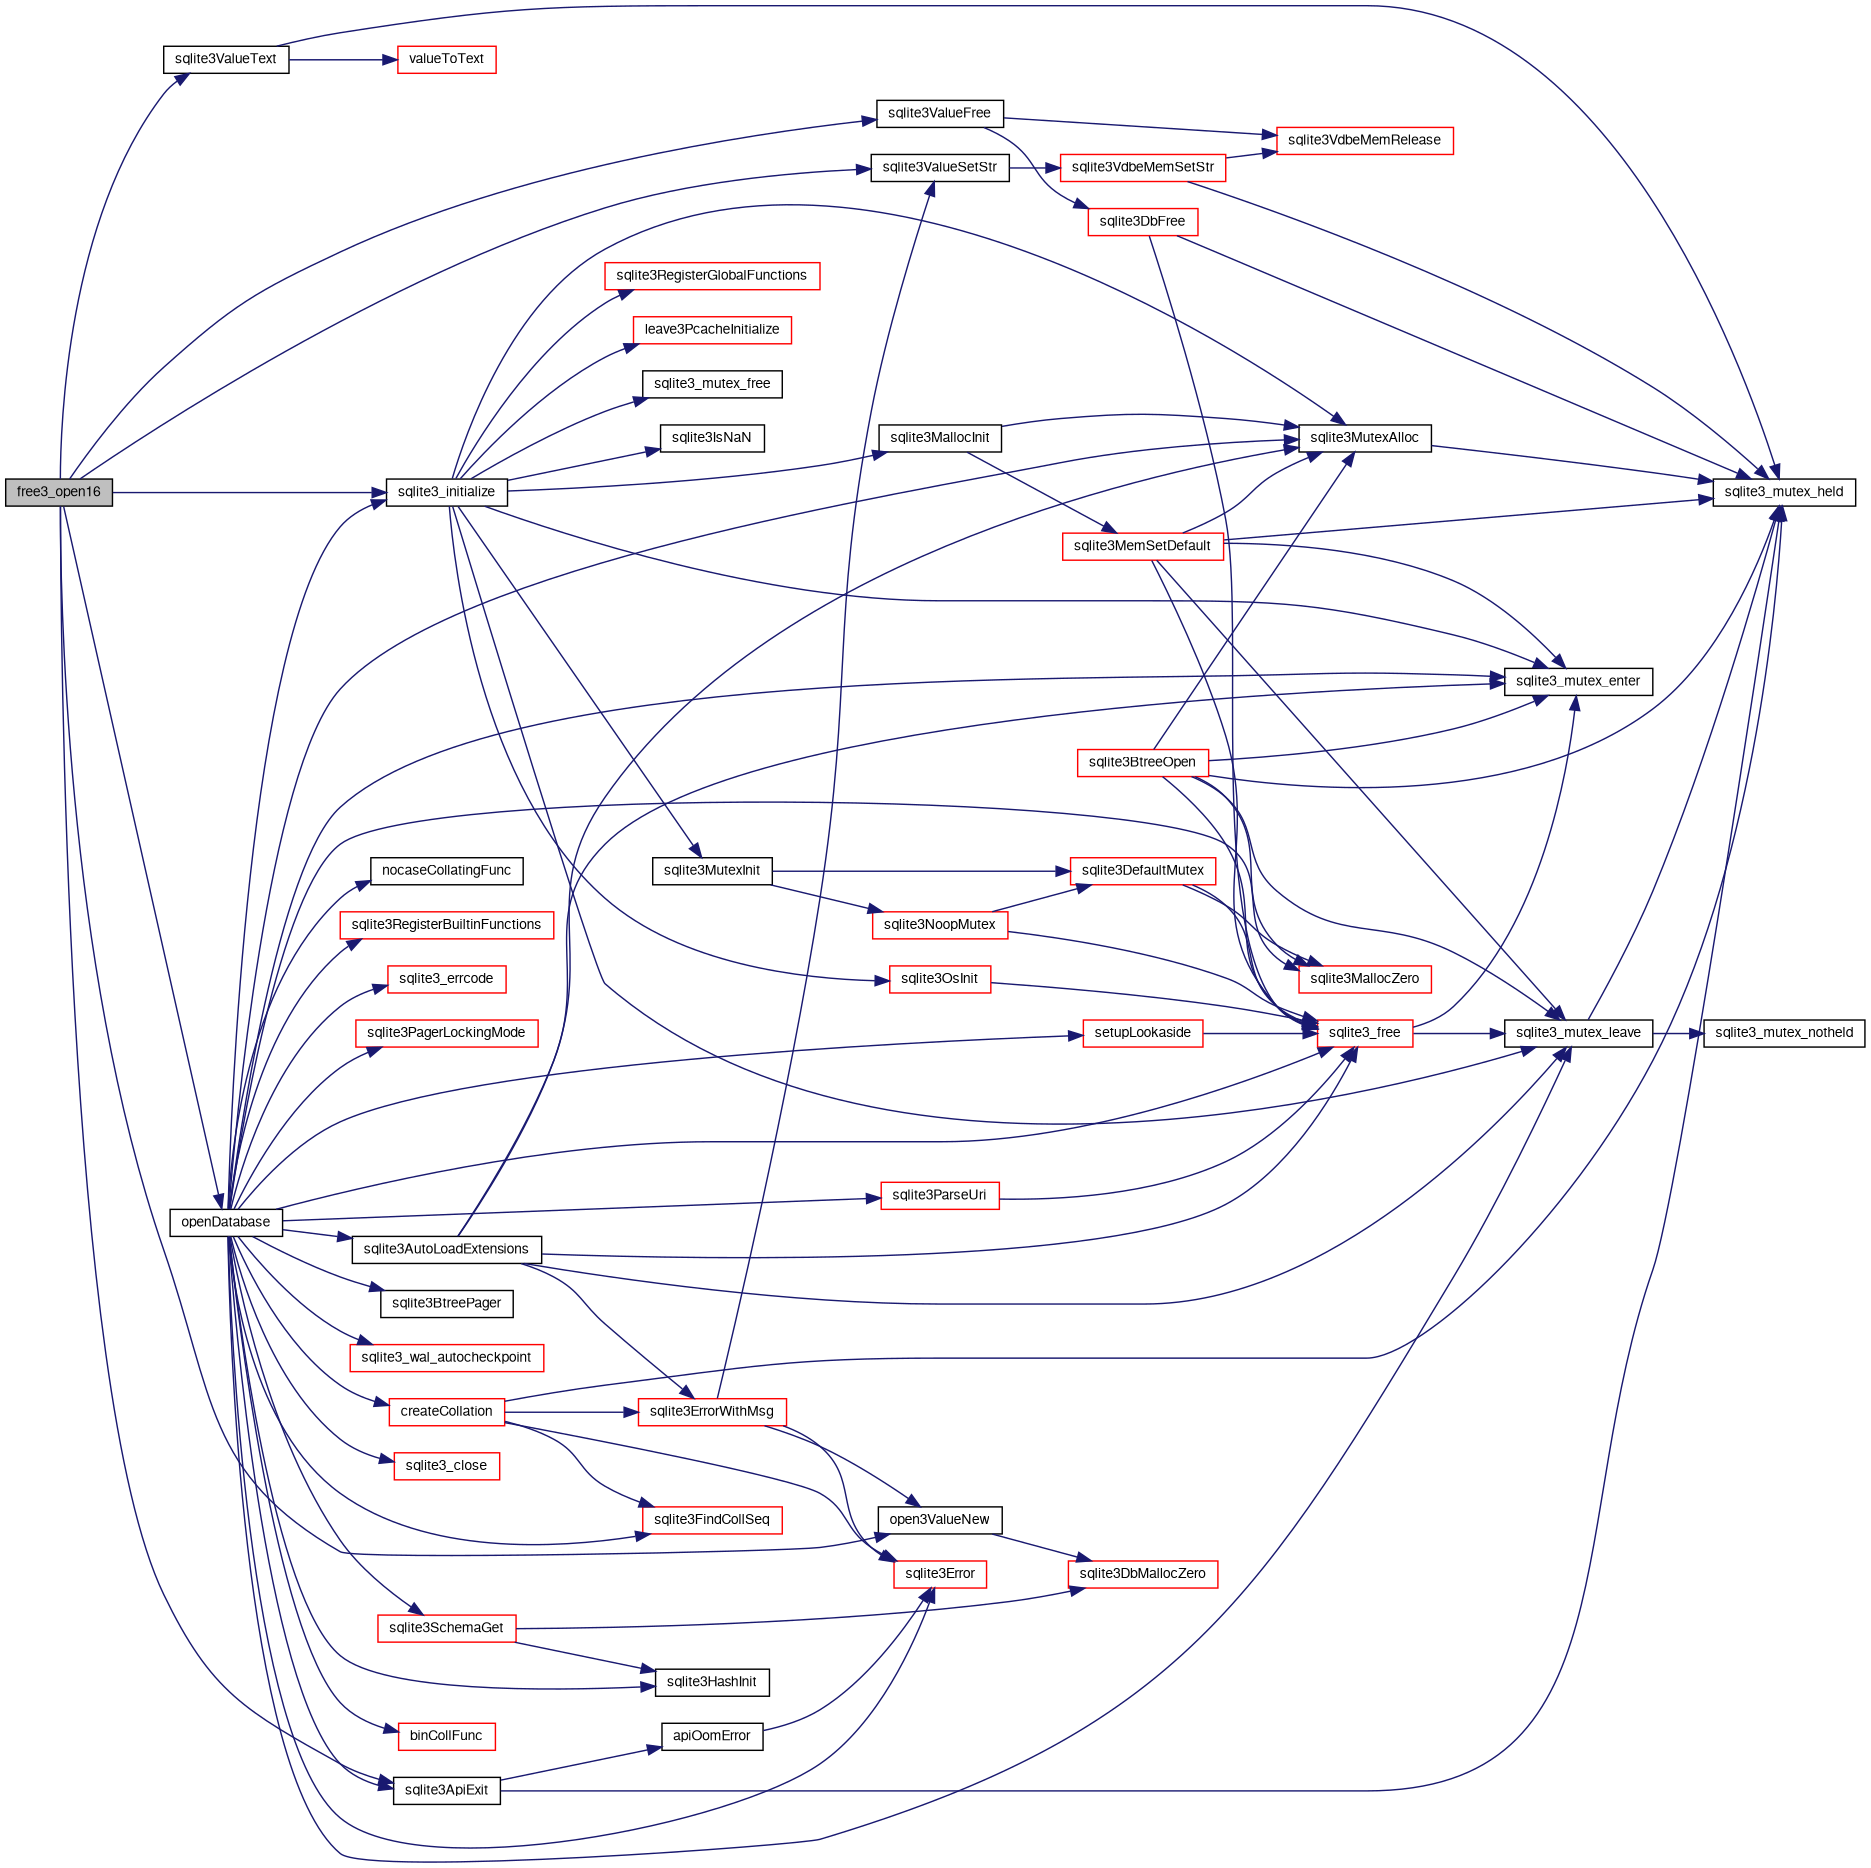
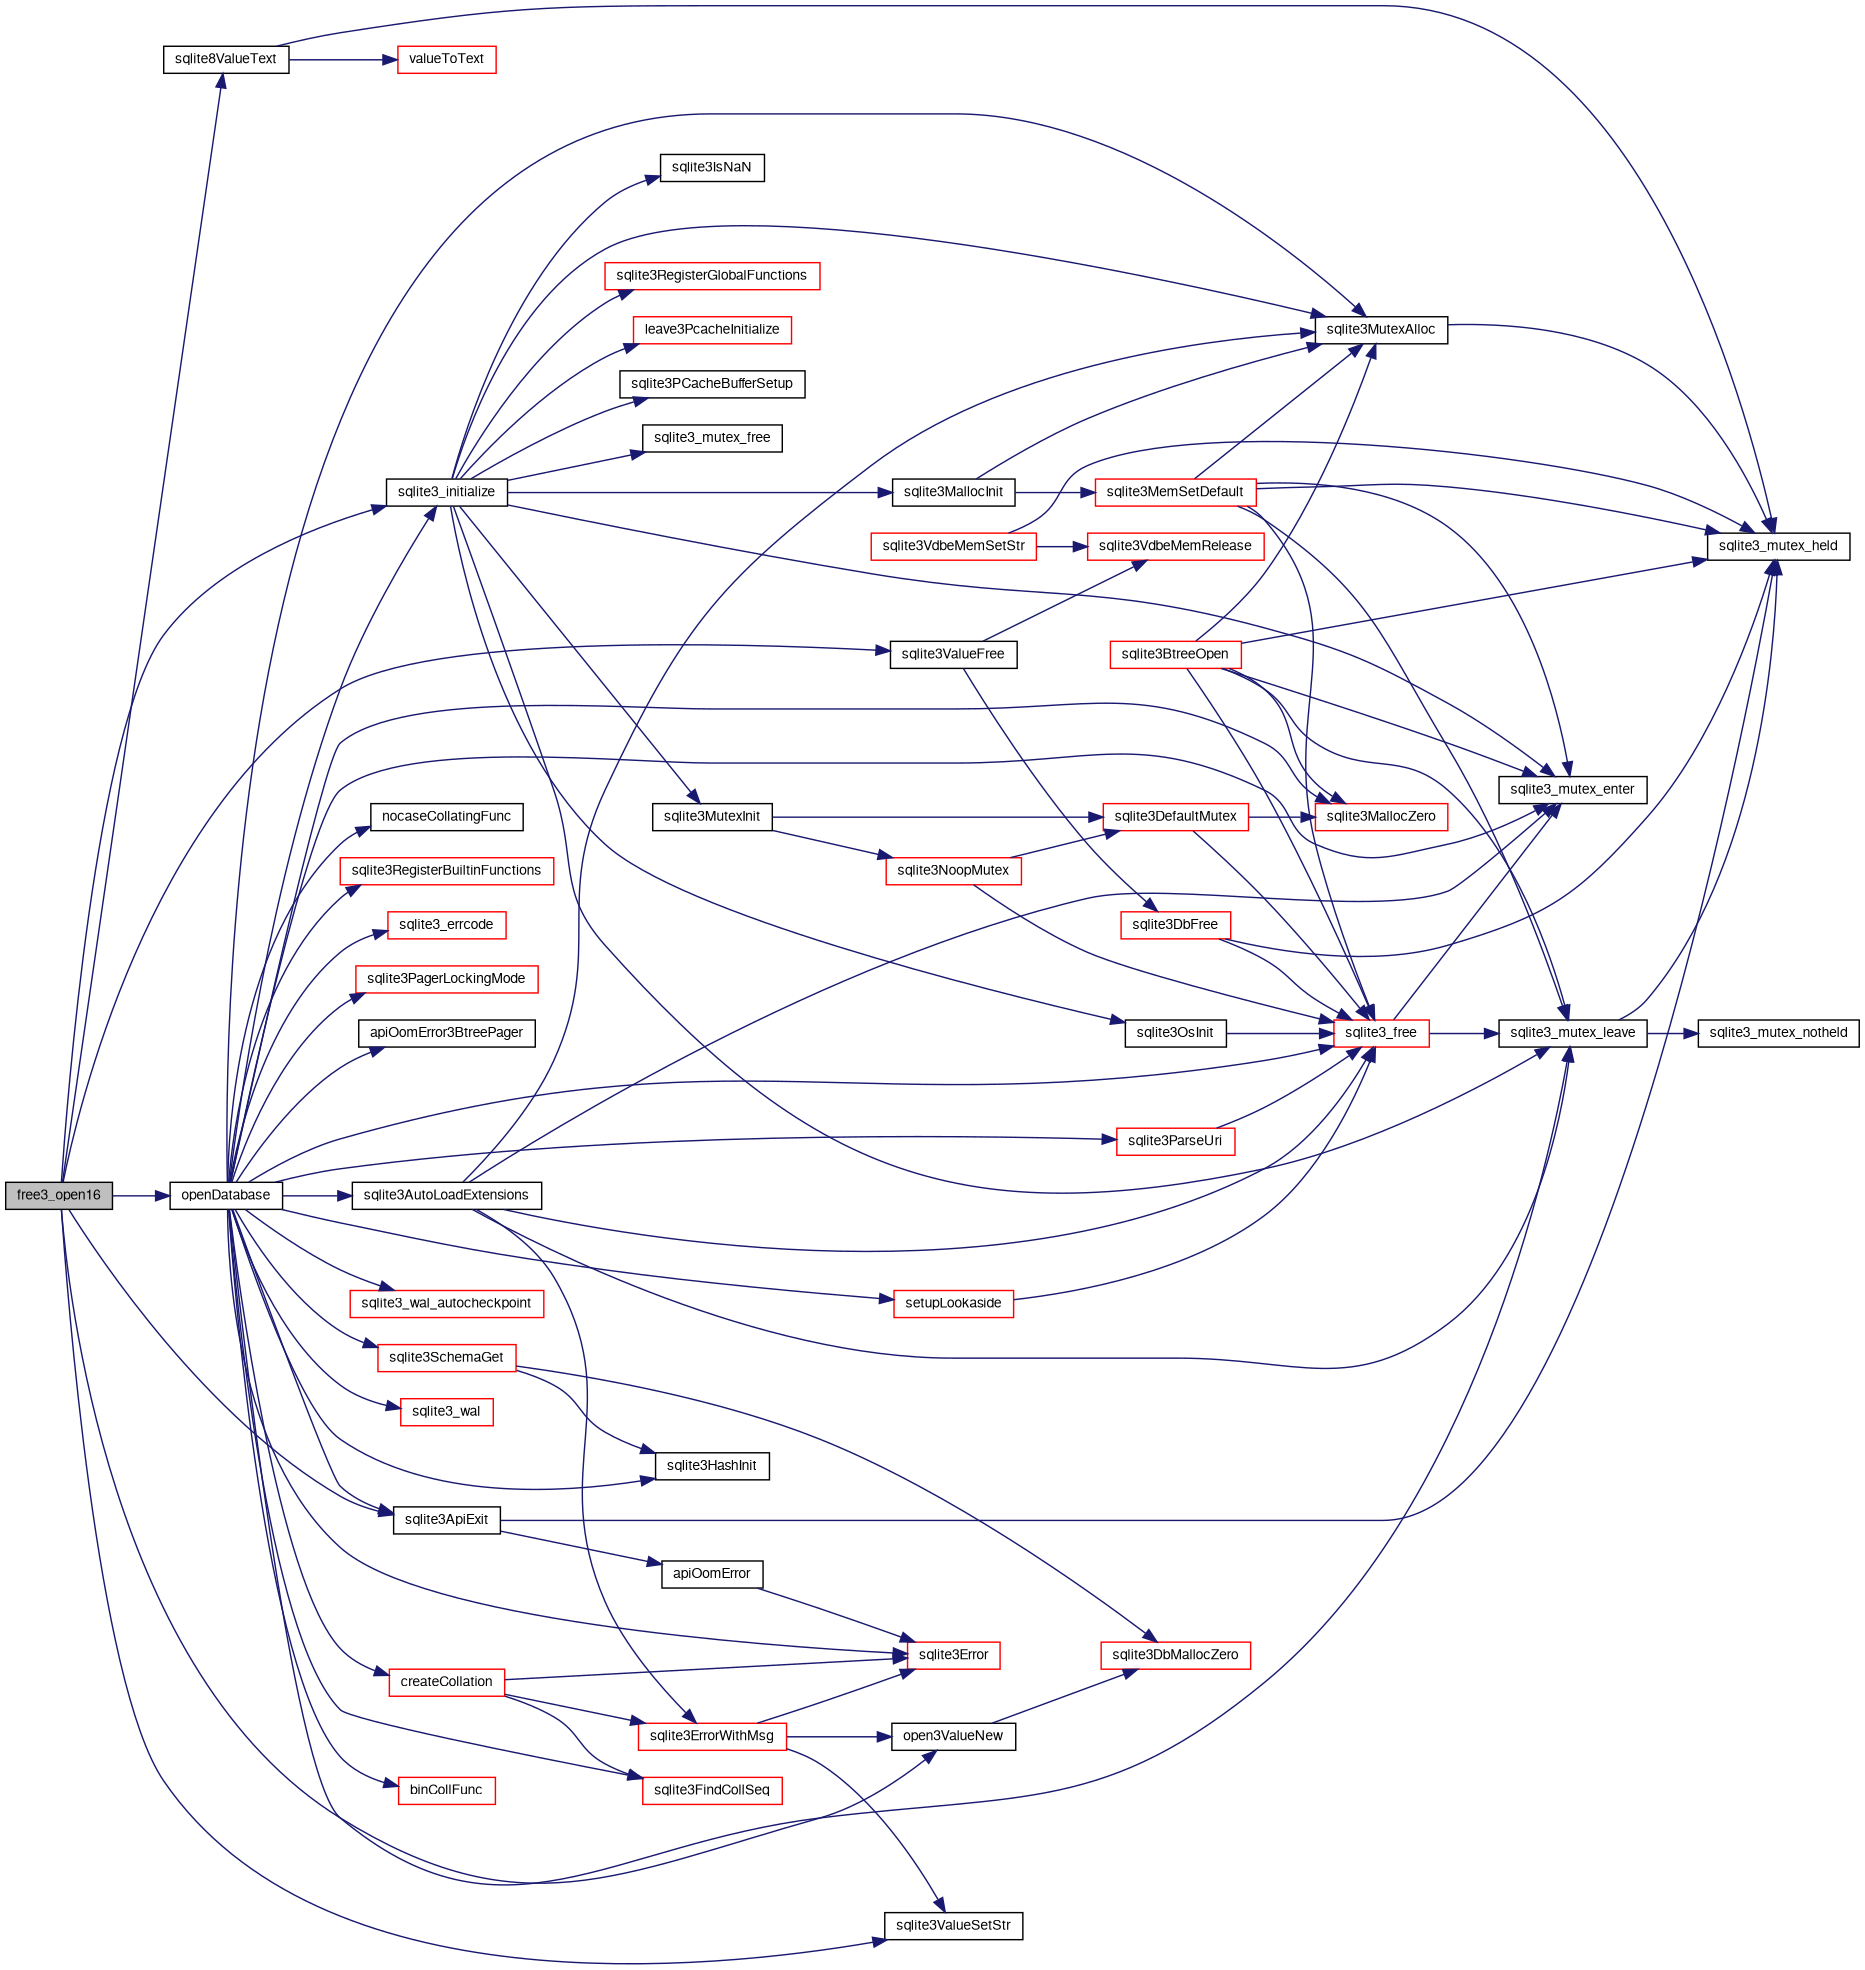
node "sqlite3ValueText": label "sqlite3ValueText" -> "sqlite8ValueText"
edge "sqlite3ValueSetStr" -> "sqlite3VdbeMemSetStr": removed
node "sqlite3PCacheBufferSetup": added
node "sqlite3OsInit": color red -> black
node "sqlite3BtreePager": label "sqlite3BtreePager" -> "apiOomError3BtreePager"
edge "createCollation" -> "sqlite3_mutex_held": removed
node "sqlite3_close": label "sqlite3_close" -> "sqlite3_wal"
